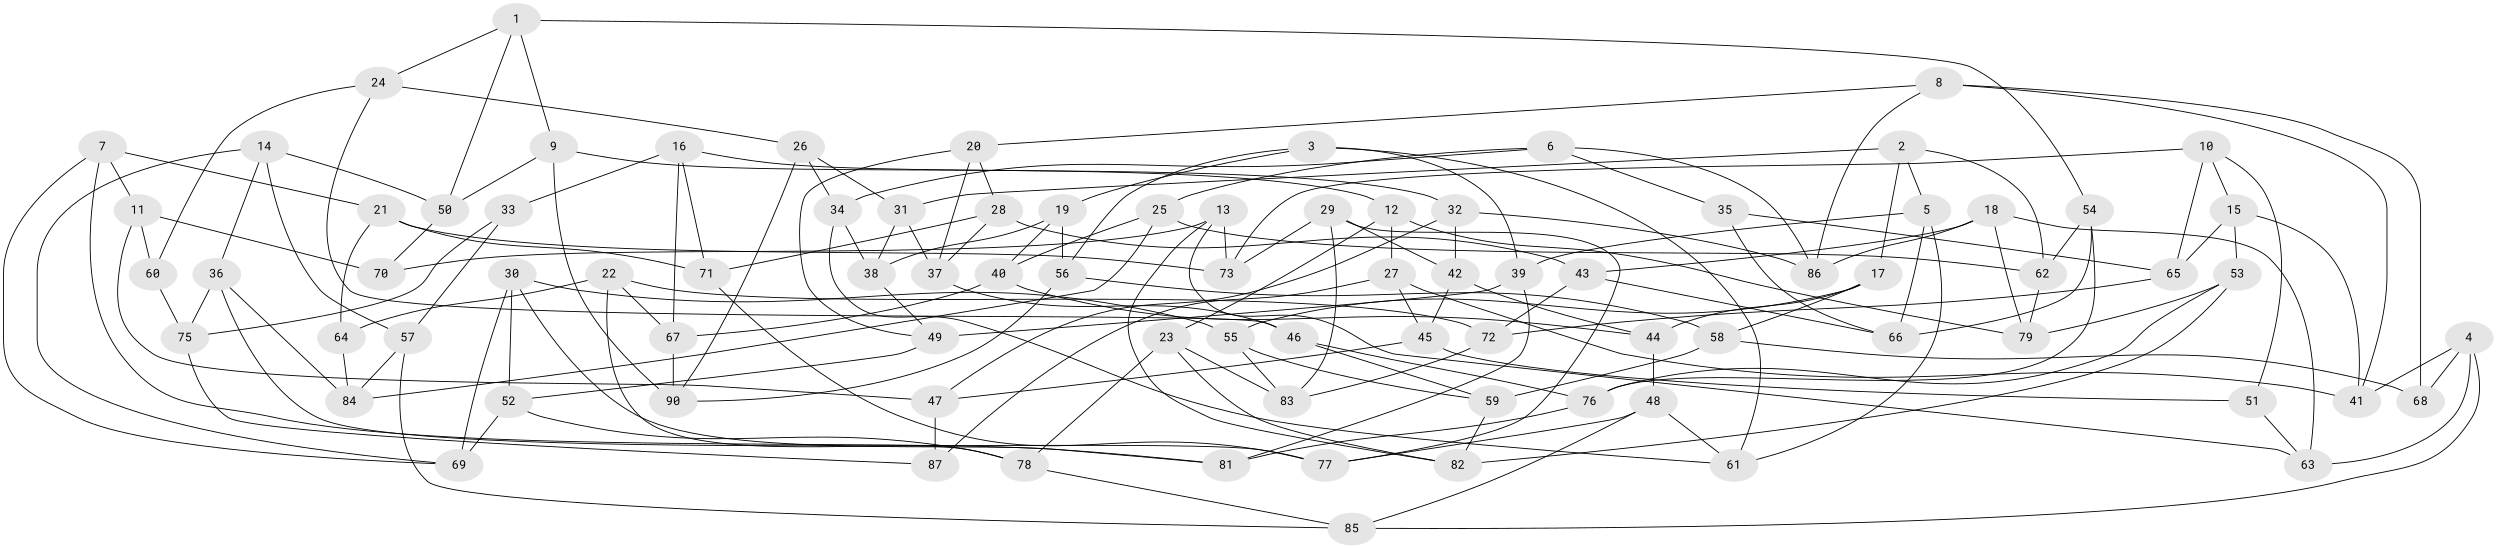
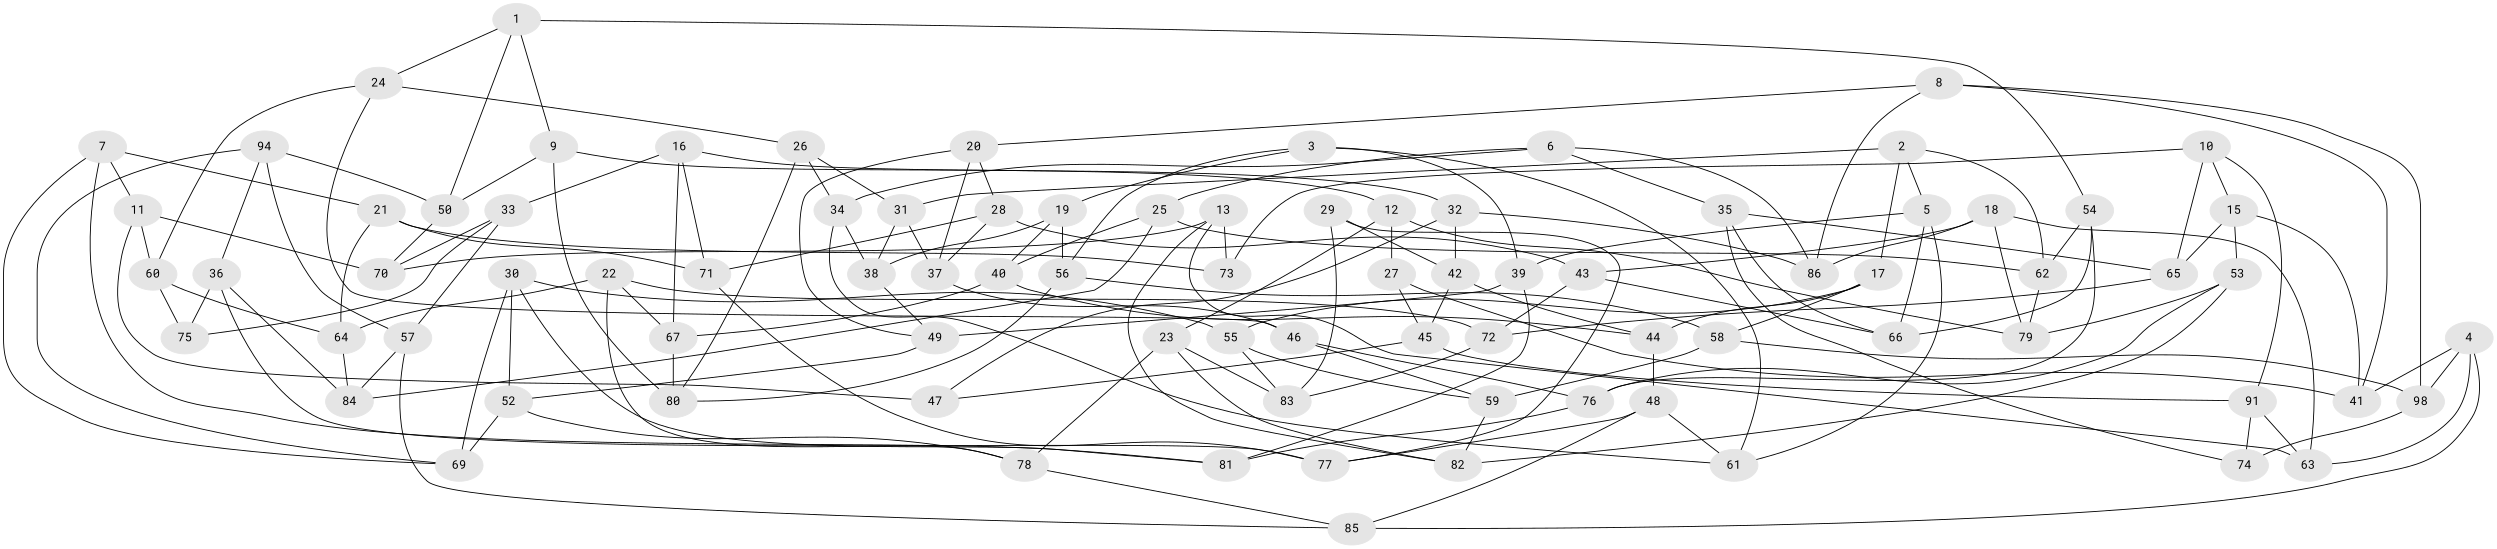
node "14": label "14" -> "94"
edge "29" -- "73": removed
edge "33" -- "70": added
edge "60" -- "64": added
node "90": label "90" -> "80"
node "51": label "51" -> "91"
node "68": label "68" -> "98"
node "87": removed
node "74": added
